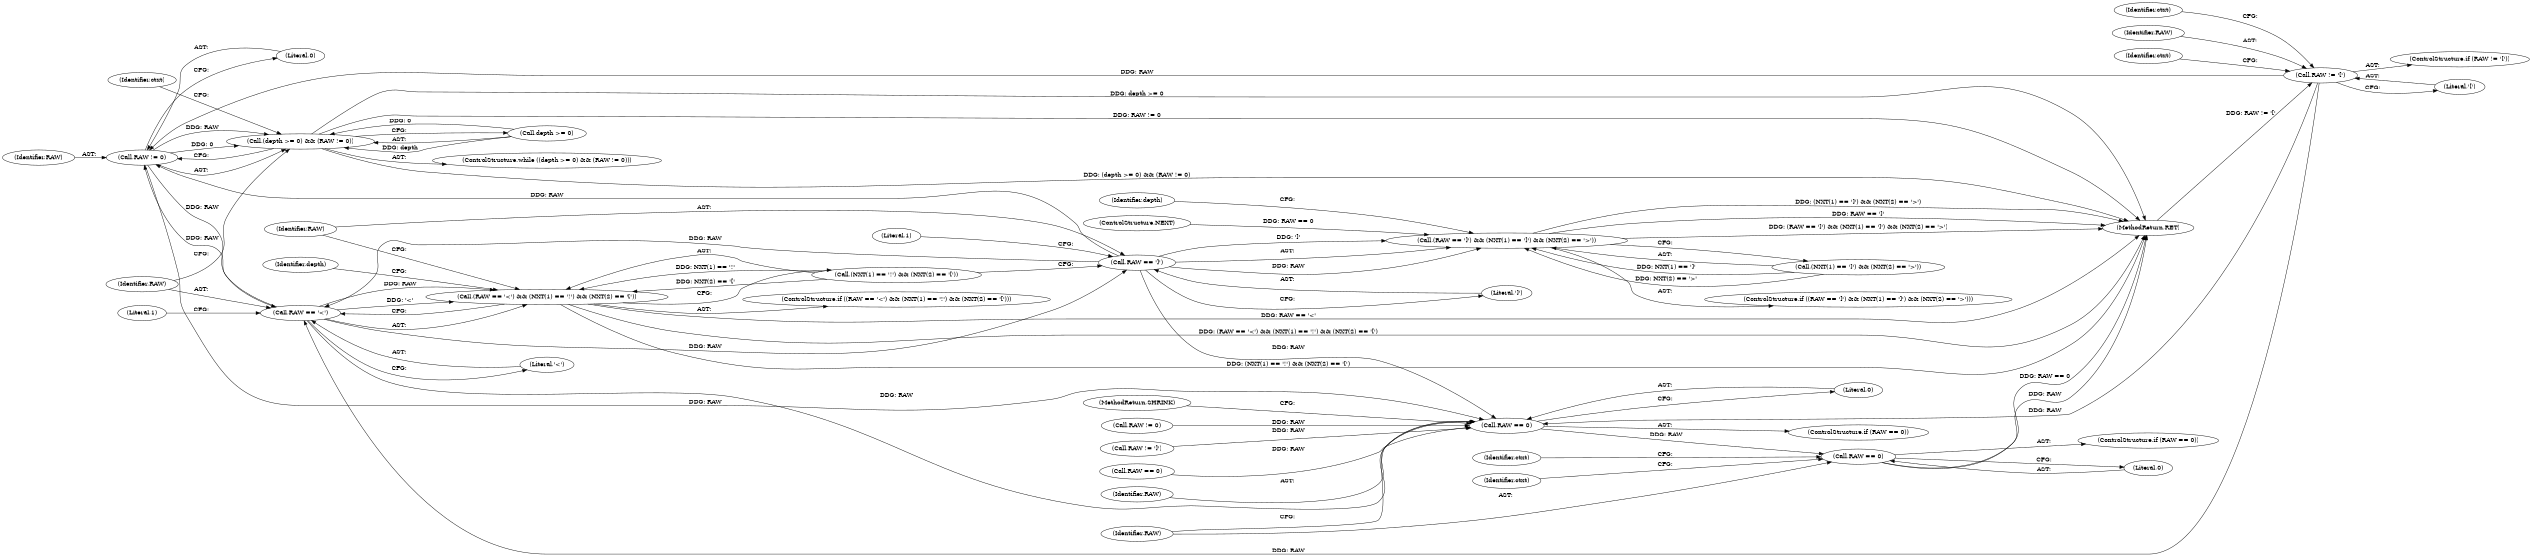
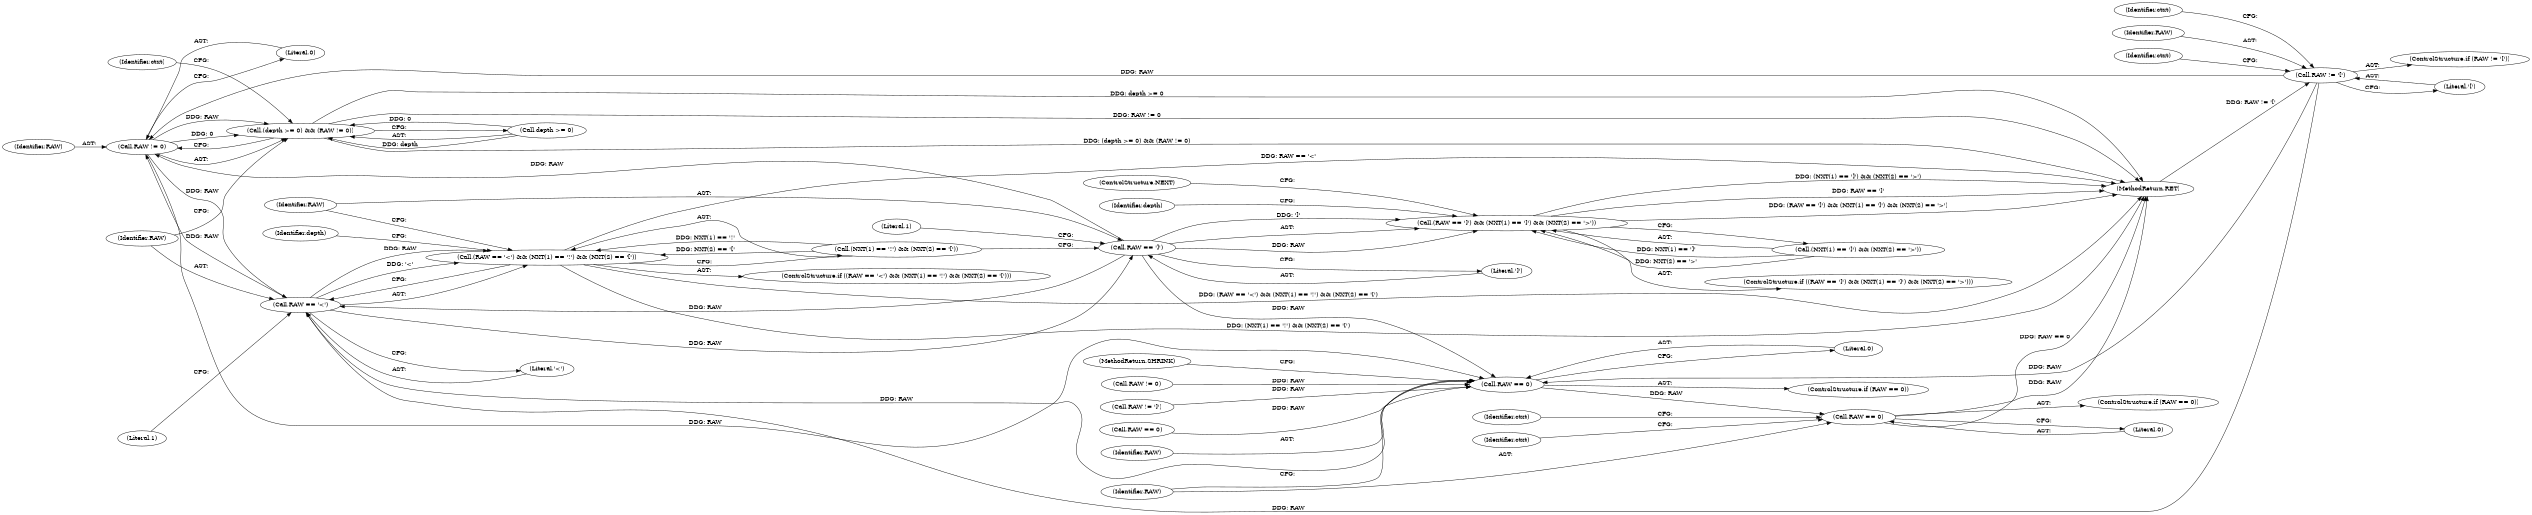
node "(ControlStructure,while ((depth >= 0) && (RAW != 0)))": removed
edge "(ControlStructure,NEXT)" -> "(Call,(RAW == ']') && (NXT(1) == ']') && (NXT(2) == '>'))": label "DDG: RAW == 0" -> "CFG: "
